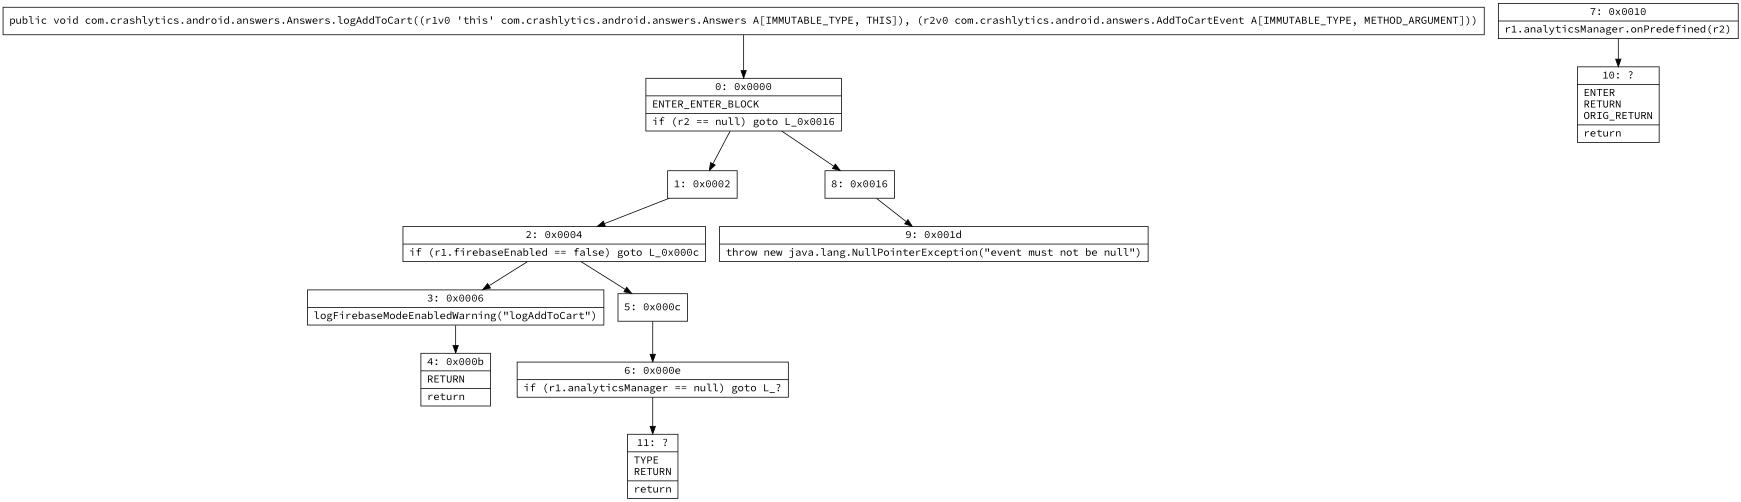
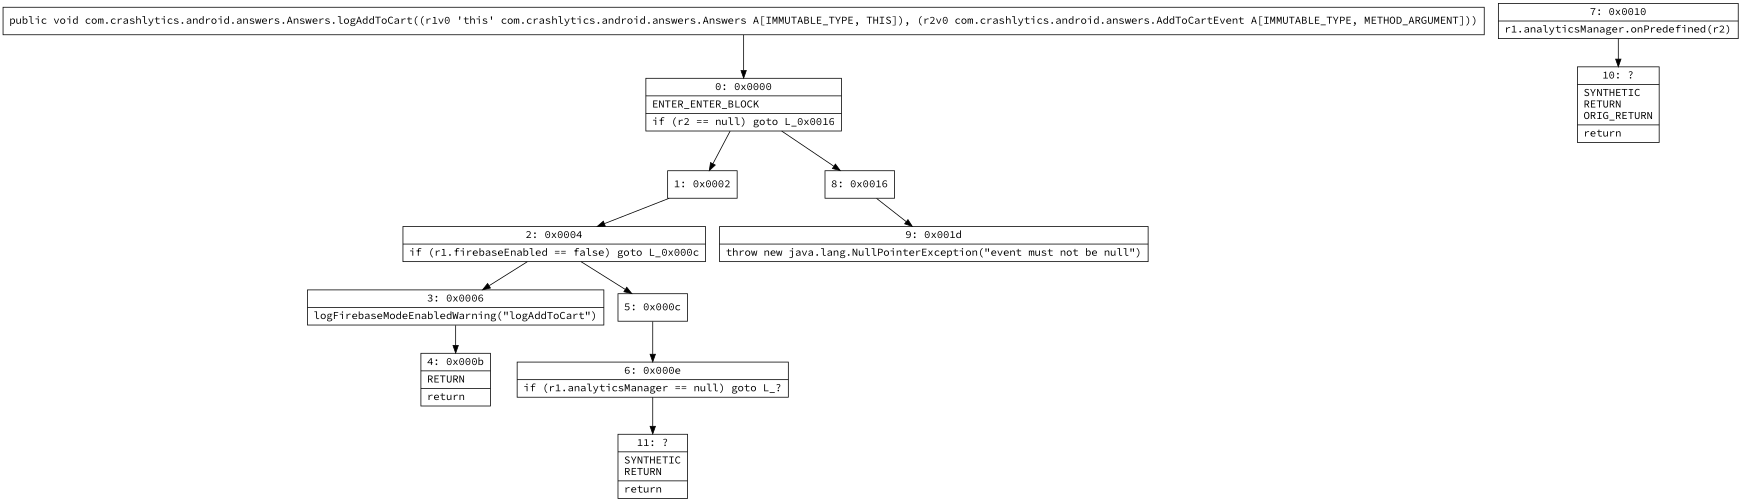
node "10: ?": text "ENTER" -> "SYNTHETIC"
node "11: ?": text "TYPE" -> "SYNTHETIC"
